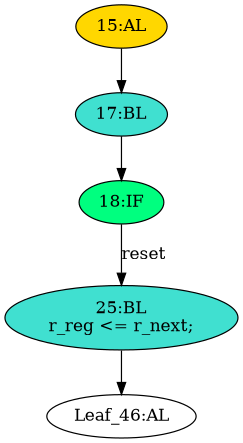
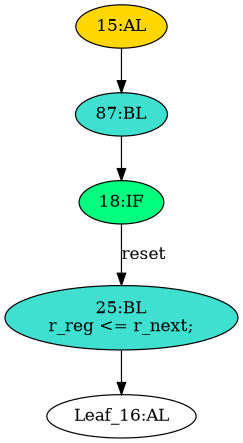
node "17:BL": label "17:BL" -> "87:BL"
node "Leaf_46:AL": label "Leaf_46:AL" -> "Leaf_16:AL"
